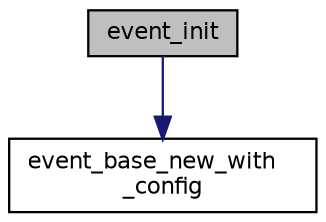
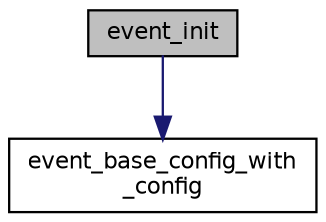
node "event_base_new_with _config": label "event_base_new_with _config" -> "event_base_config_with _config"
